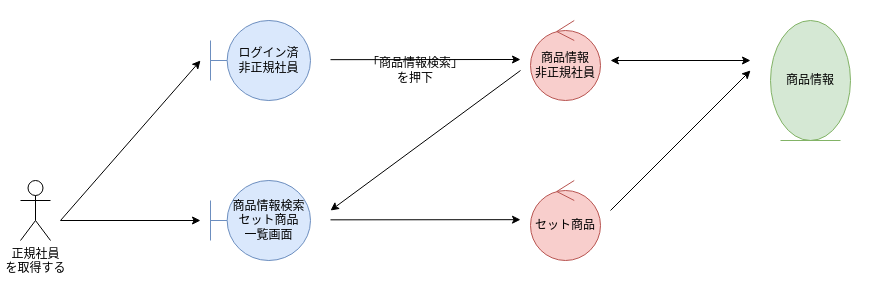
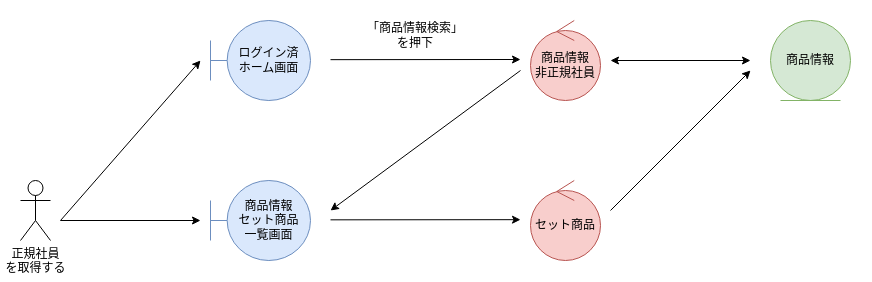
node "ログイン済 非正規社員": label "ログイン済 非正規社員" -> "ログイン済 ホーム画面"
node "「商品情報検索」 を押下": moved (416, 71) -> (416, 36)
node "商品情報": size 80x120 -> 80x80
node "商品情報検索 セット商品 一覧画面": label "商品情報検索 セット商品 一覧画面" -> "商品情報 セット商品 一覧画面"
